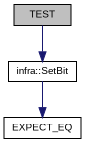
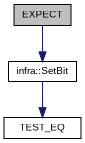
node "TEST": label "TEST" -> "EXPECT"
node "EXPECT_EQ": label "EXPECT_EQ" -> "TEST_EQ"
